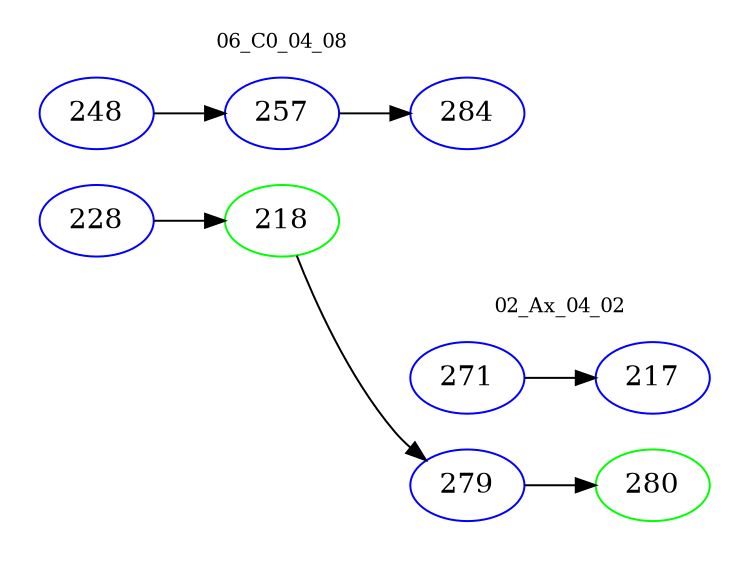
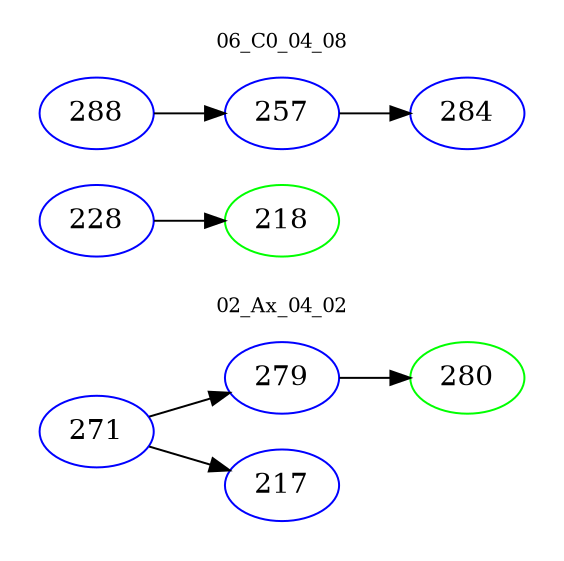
node "248": label "248" -> "288"
edge "218" -> "279": now "271" -> "279"
